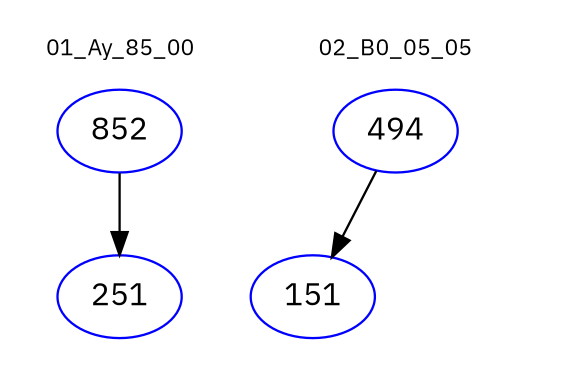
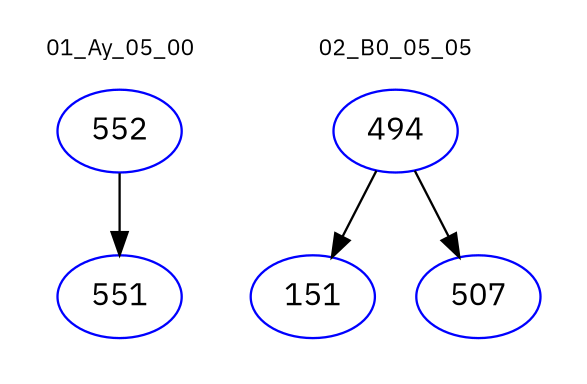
cluster "01_Ay_85_00": label "01_Ay_85_00" -> "01_Ay_05_00"
node "852": label "852" -> "552"
node "251": label "251" -> "551"
node "507": added
